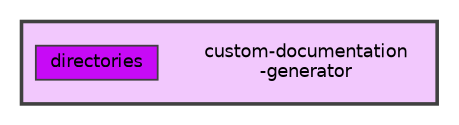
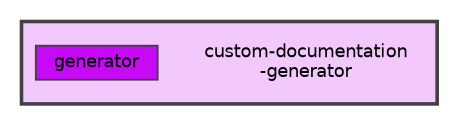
node "directories": label "directories" -> "generator"
